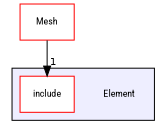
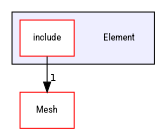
edge "Mesh" -> "include": reversed
